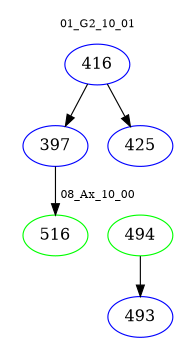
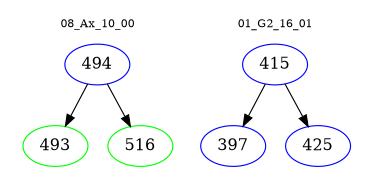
cluster "01_G2_10_01": label "01_G2_10_01" -> "01_G2_16_01"
node "416": label "416" -> "415"
edge "397" -> "516": now "494" -> "516"
node "494": color green -> blue
node "493": color blue -> green
